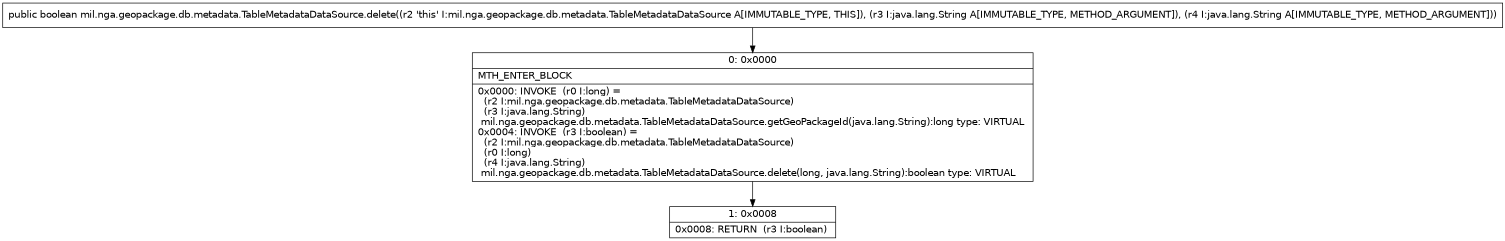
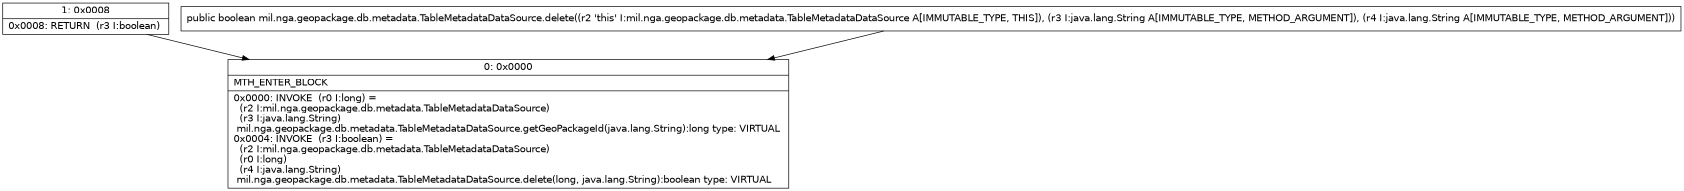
edge "0: 0x0000" -> "1: 0x0008": reversed
